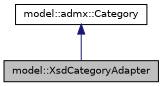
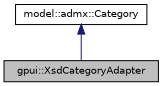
node "model::XsdCategoryAdapter": label "model::XsdCategoryAdapter" -> "gpui::XsdCategoryAdapter"
